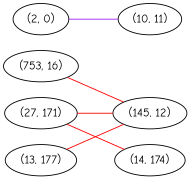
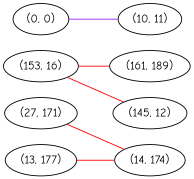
node "(2, 0)": label "(2, 0)" -> "(0, 0)"
node "(753, 16)": label "(753, 16)" -> "(153, 16)"
node "(161, 189)": added
edge "(27, 171)" -- "(145, 12)": removed
edge "(145, 12)" -- "(13, 177)": now "(14, 174)" -- "(13, 177)"
